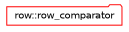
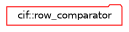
node "row::row_comparator": label "row::row_comparator" -> "cif::row_comparator"
